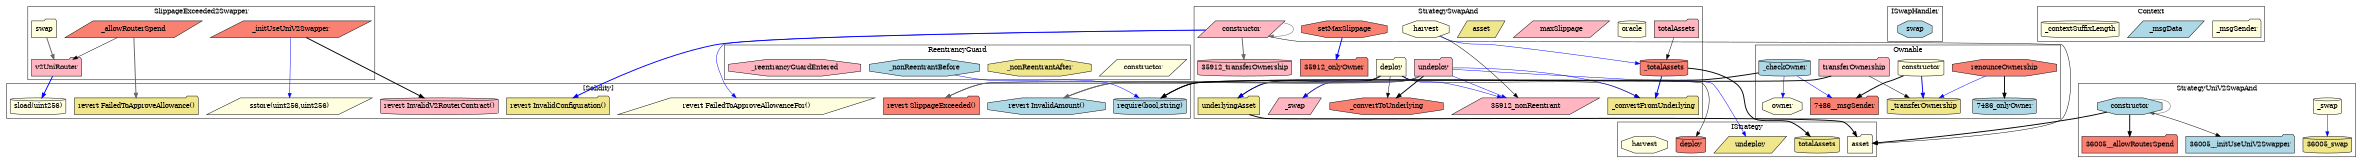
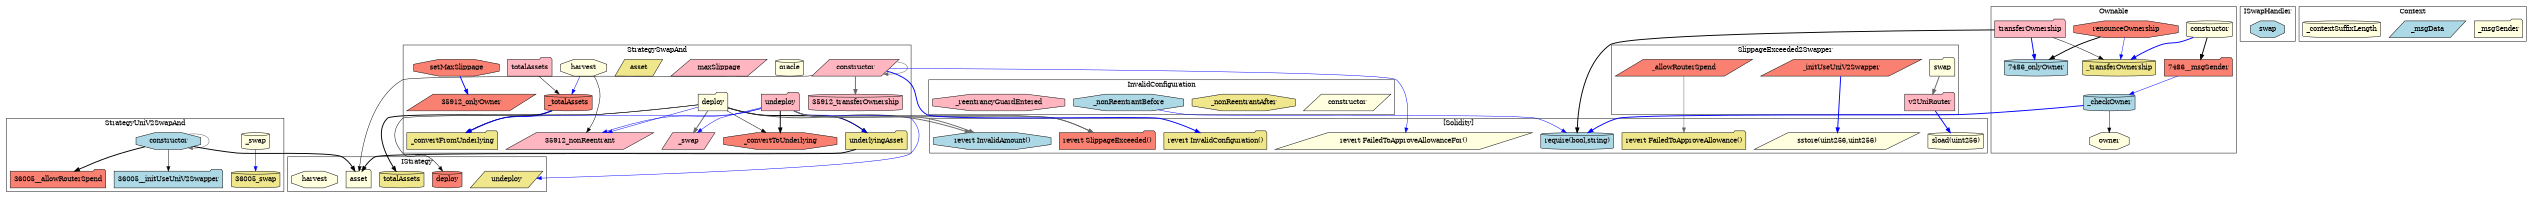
edge "transferOwnership" -> "7486_onlyOwner": added
edge "_allowRouterSpend" -> "v2UniRouter": removed
cluster "ReentrancyGuard": label "ReentrancyGuard" -> "InvalidConfiguration"
edge "_allowRouterSpend" -> "revert FailedToApproveAllowance()": style bold -> solid
edge "_initUseUniV2Swapper" -> "sstore(uint256,uint256)": style solid -> bold
node "35912_onlyOwner": shape folder -> parallelogram
edge "_checkOwner" -> "require(bool,string)": color black -> blue
edge "_checkOwner" -> "owner": color blue -> black
edge "_checkOwner" -> "7486__msgSender": reversed
node "revert InvalidV2RouterContract()": removed
